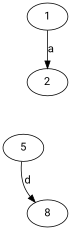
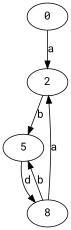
node "1": label "1" -> "0"
edge "2" -> "5": added, label "b"
edge "8" -> "2": added, label "a"
edge "8" -> "5": added, label "b"
